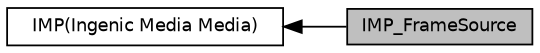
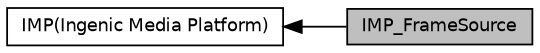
node "IMP(Ingenic Media Media)": label "IMP(Ingenic Media Media)" -> "IMP(Ingenic Media Platform)"
